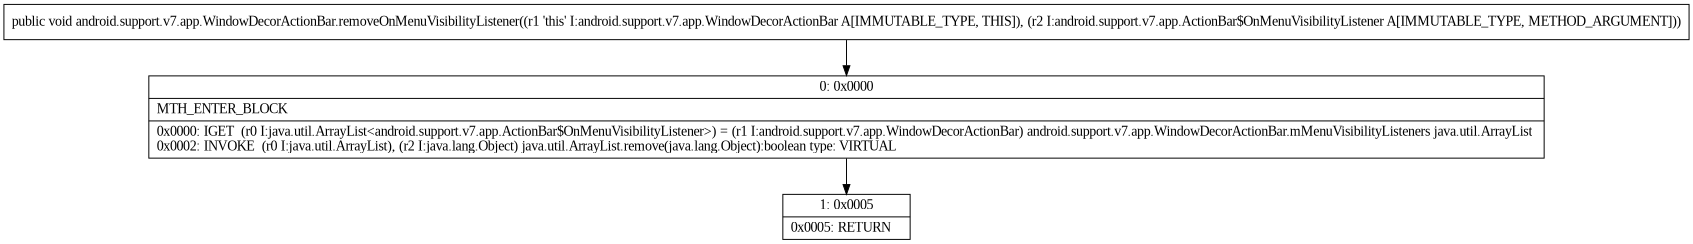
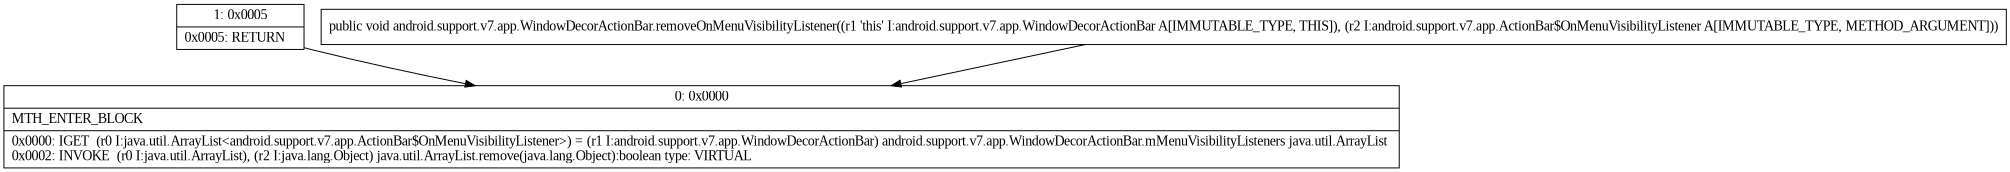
edge "0: 0x0000" -> "1: 0x0005": reversed
